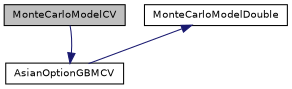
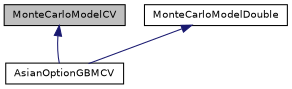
edge "MonteCarloModelCV" -> "AsianOptionGBMCV": reversed
